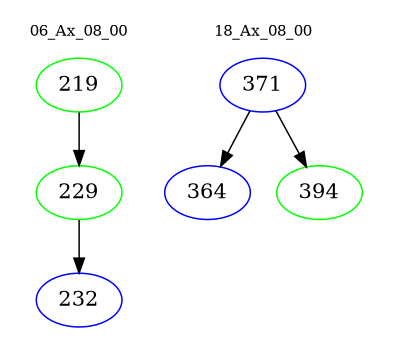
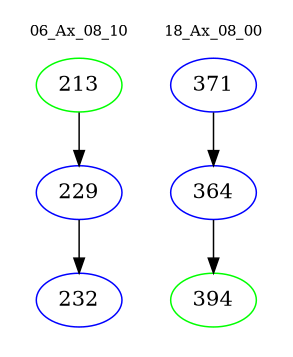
cluster "06_Ax_08_00": label "06_Ax_08_00" -> "06_Ax_08_10"
node "219": label "219" -> "213"
edge "371" -> "394": now "364" -> "394"
node "229": color green -> blue
